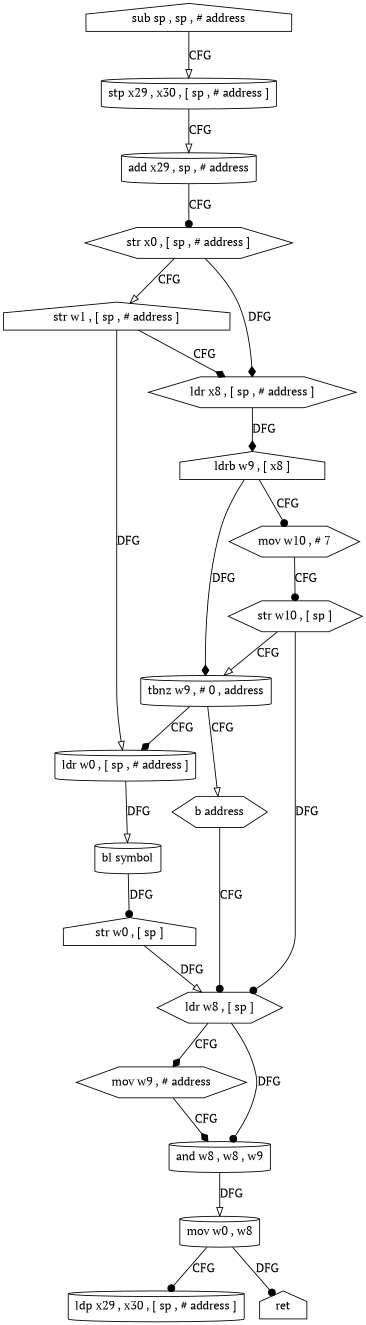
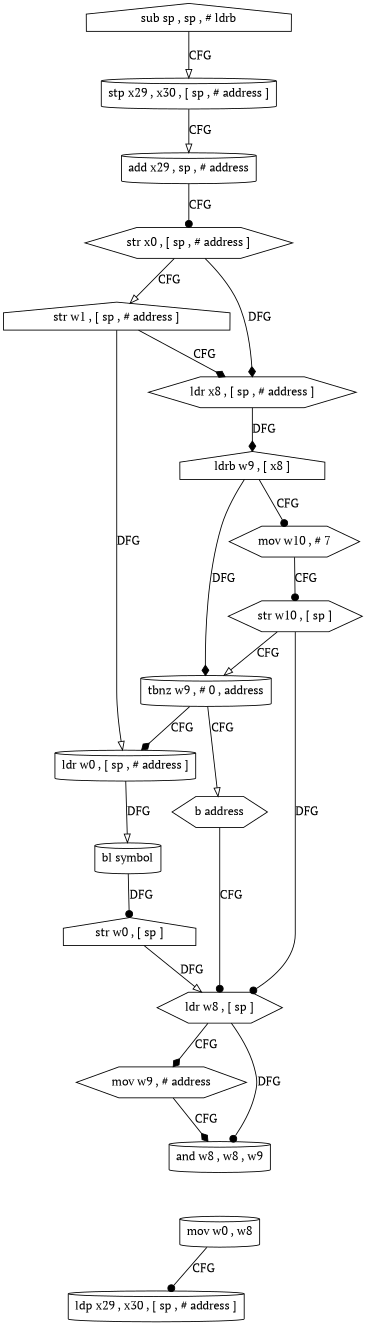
node "sub sp , sp , # address": label "sub sp , sp , # address" -> "sub sp , sp , # ldrb"
edge "and w8 , w8 , w9" -> "mov w0 , w8": removed, label "DFG"
node "ret": removed
